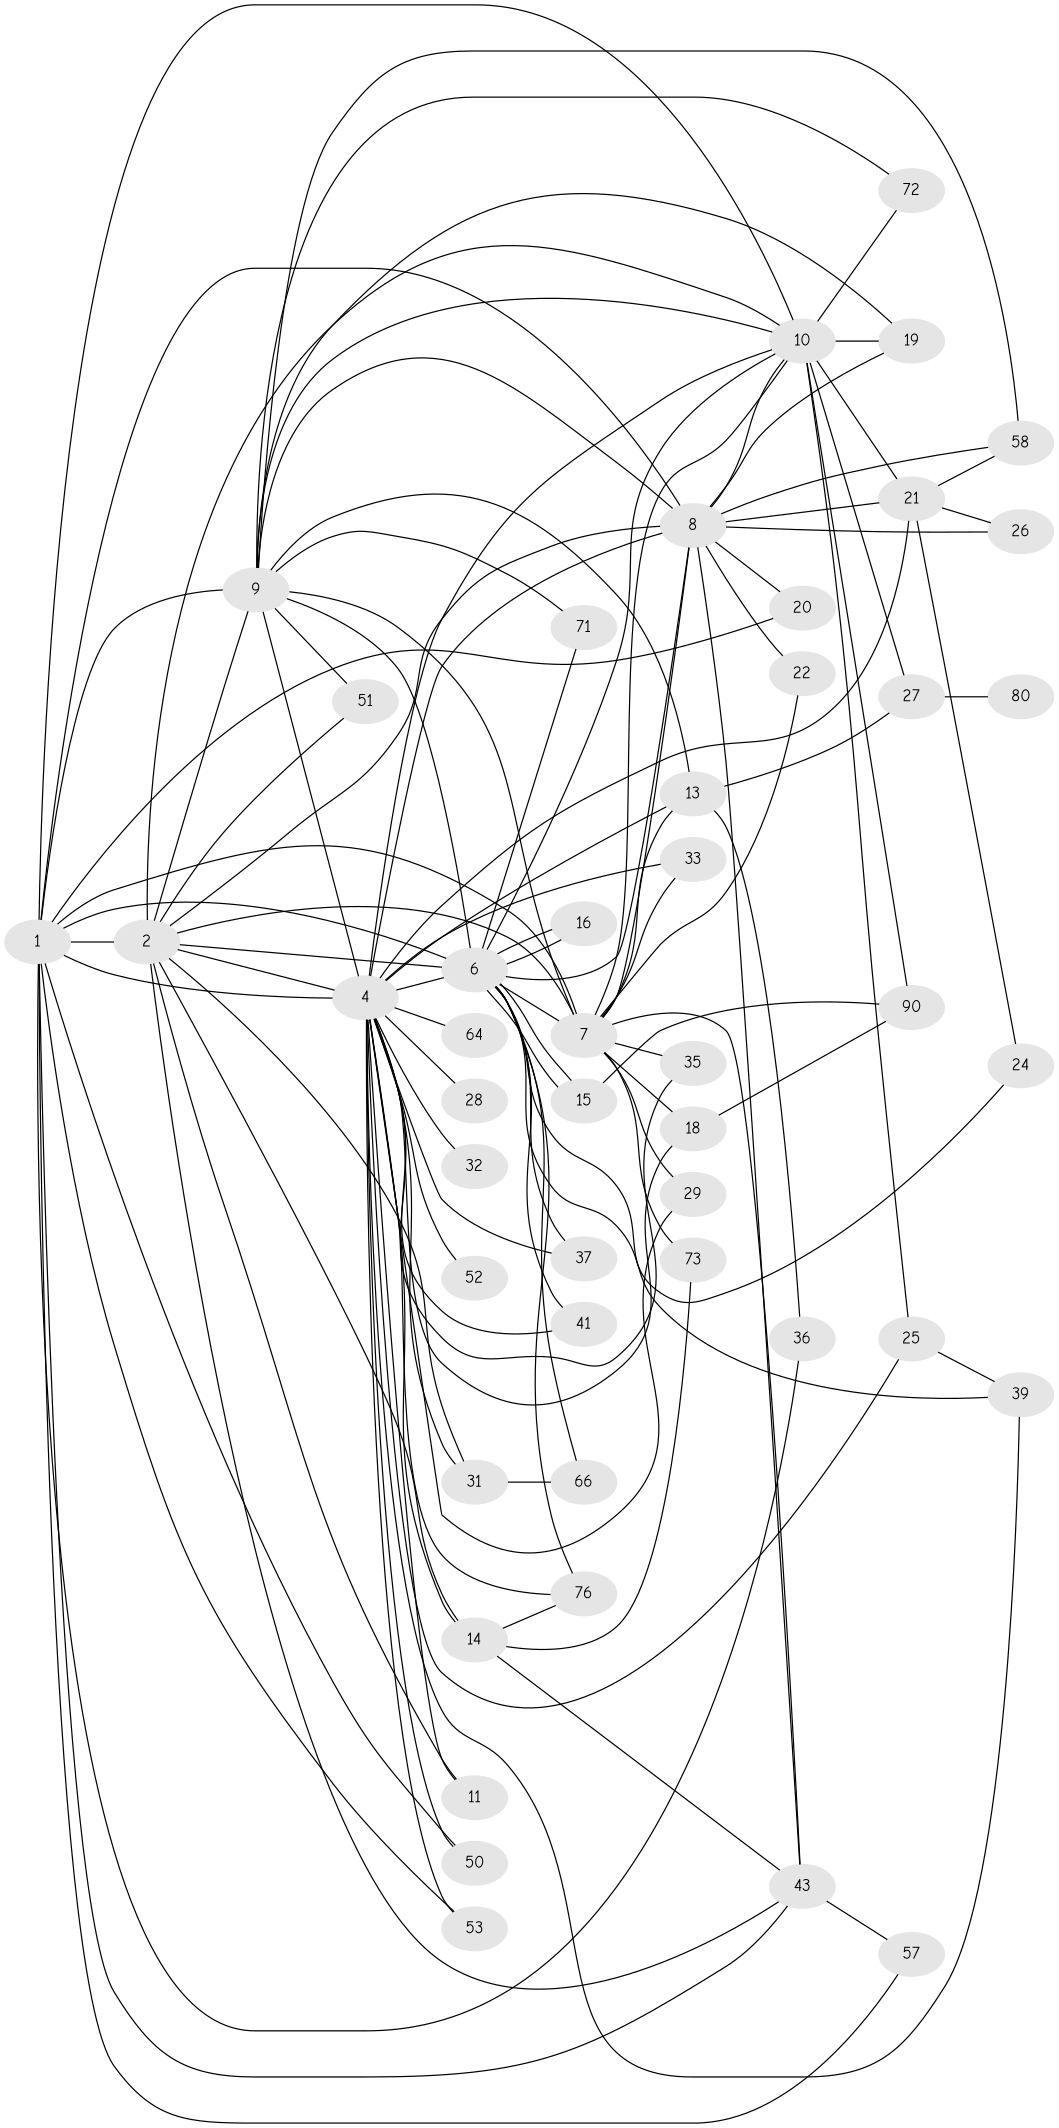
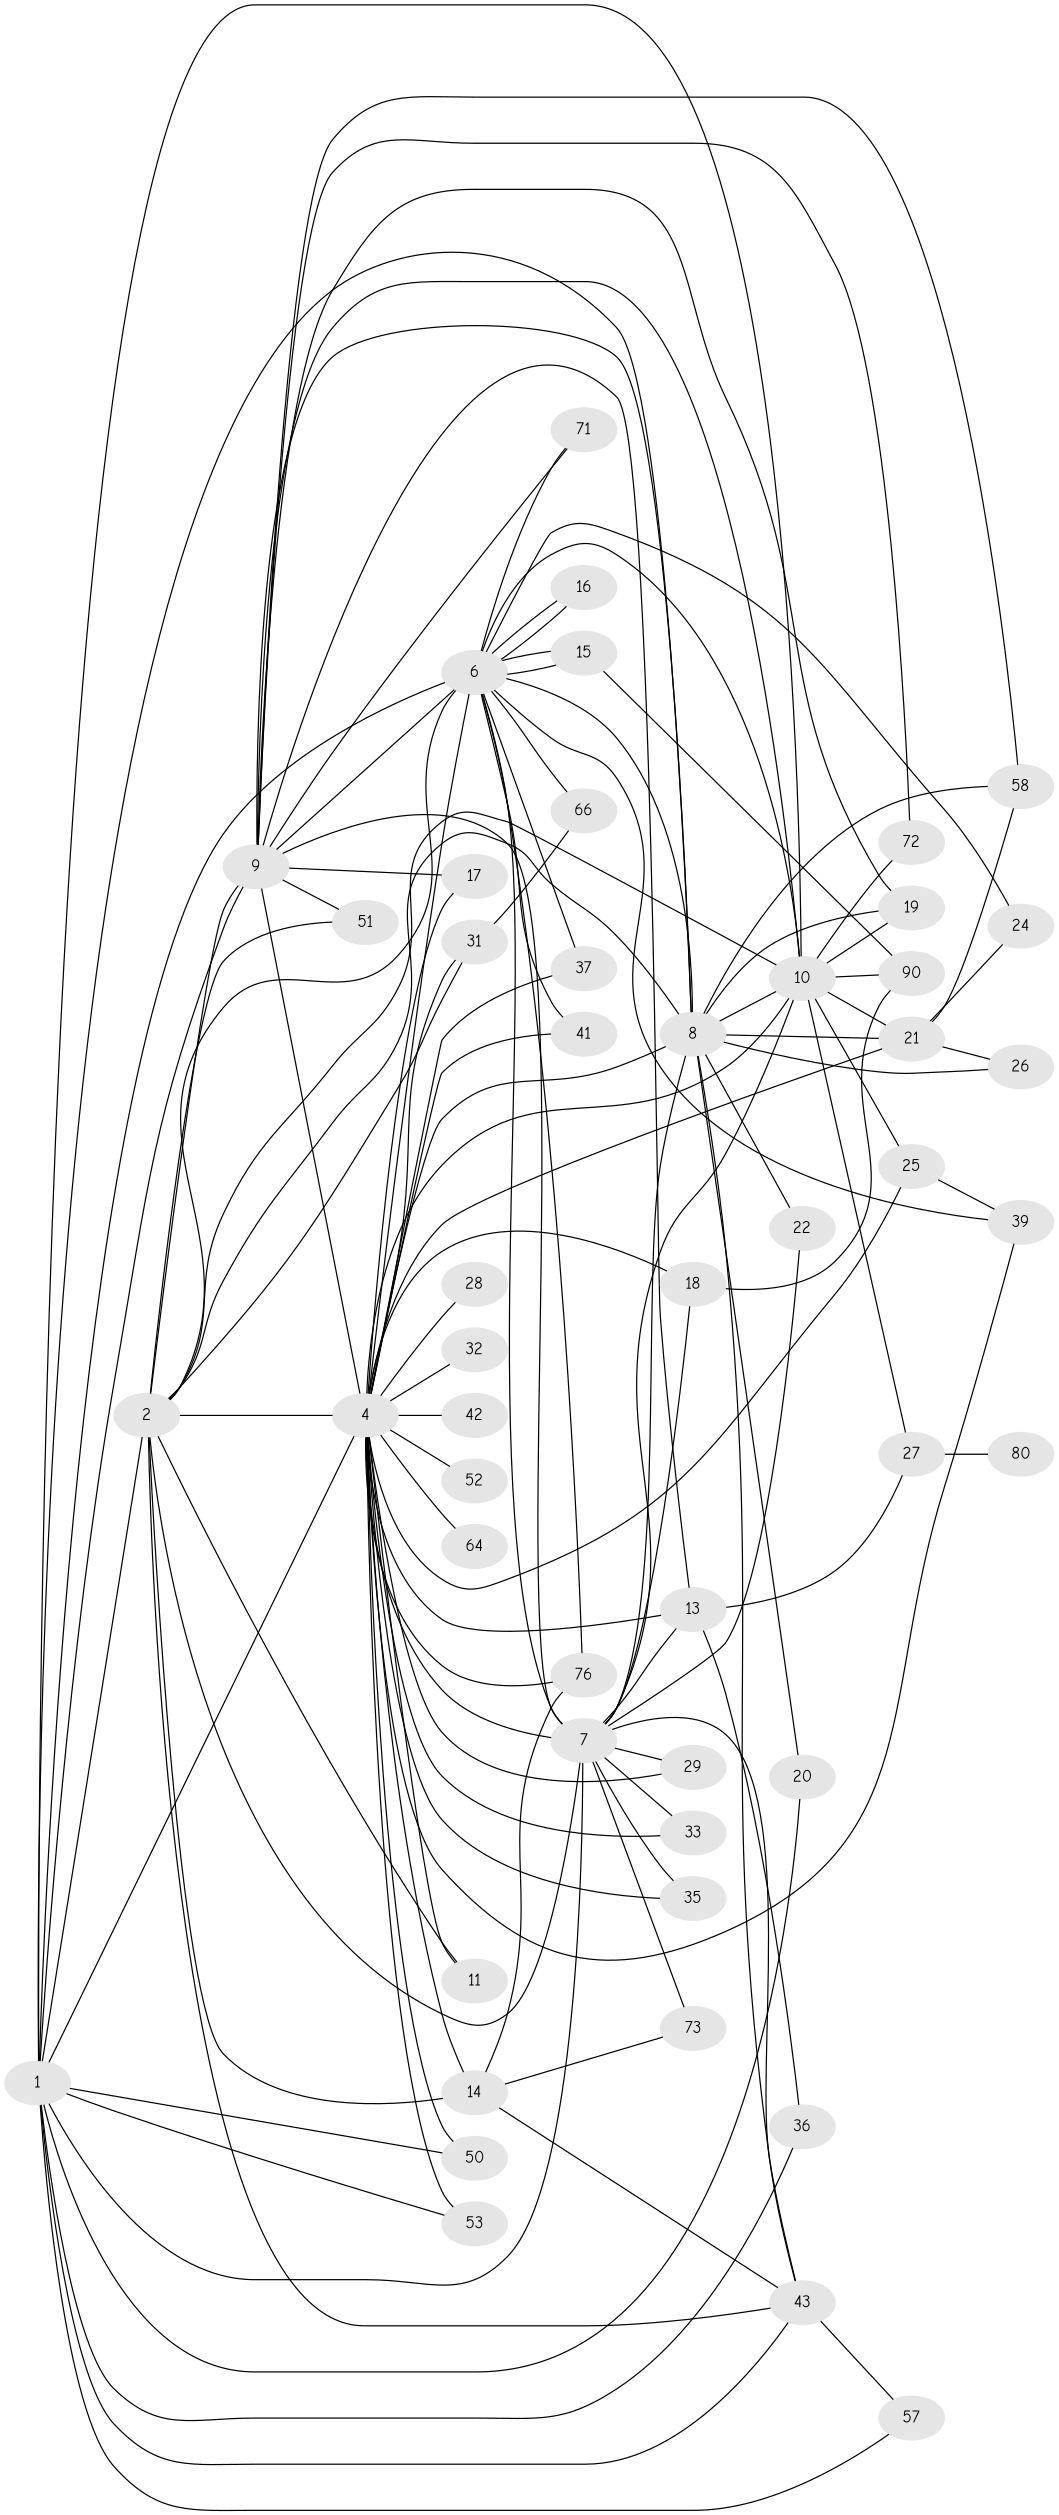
node "17": added
node "42": added
edge "4" -- "7": added
